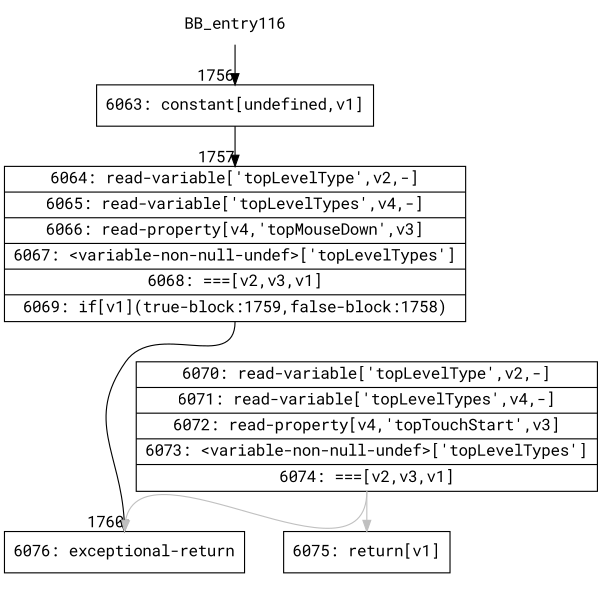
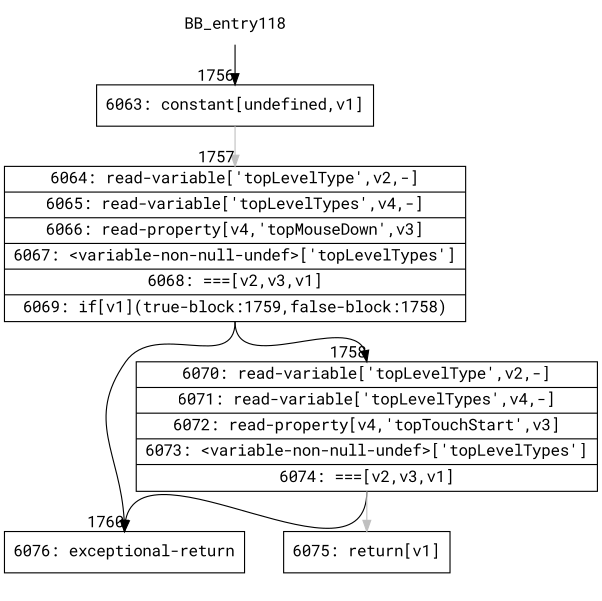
node "BB_entry116": label "BB_entry116" -> "BB_entry118"
edge "6063: constant[undefined,v1]" -> "6064: read-variable['topLevelType',v2,-]": color black -> gray
edge "6064: read-variable['topLevelType',v2,-]" -> "6070: read-variable['topLevelType',v2,-]": added
edge "6070: read-variable['topLevelType',v2,-]" -> "6076: exceptional-return": color gray -> black
